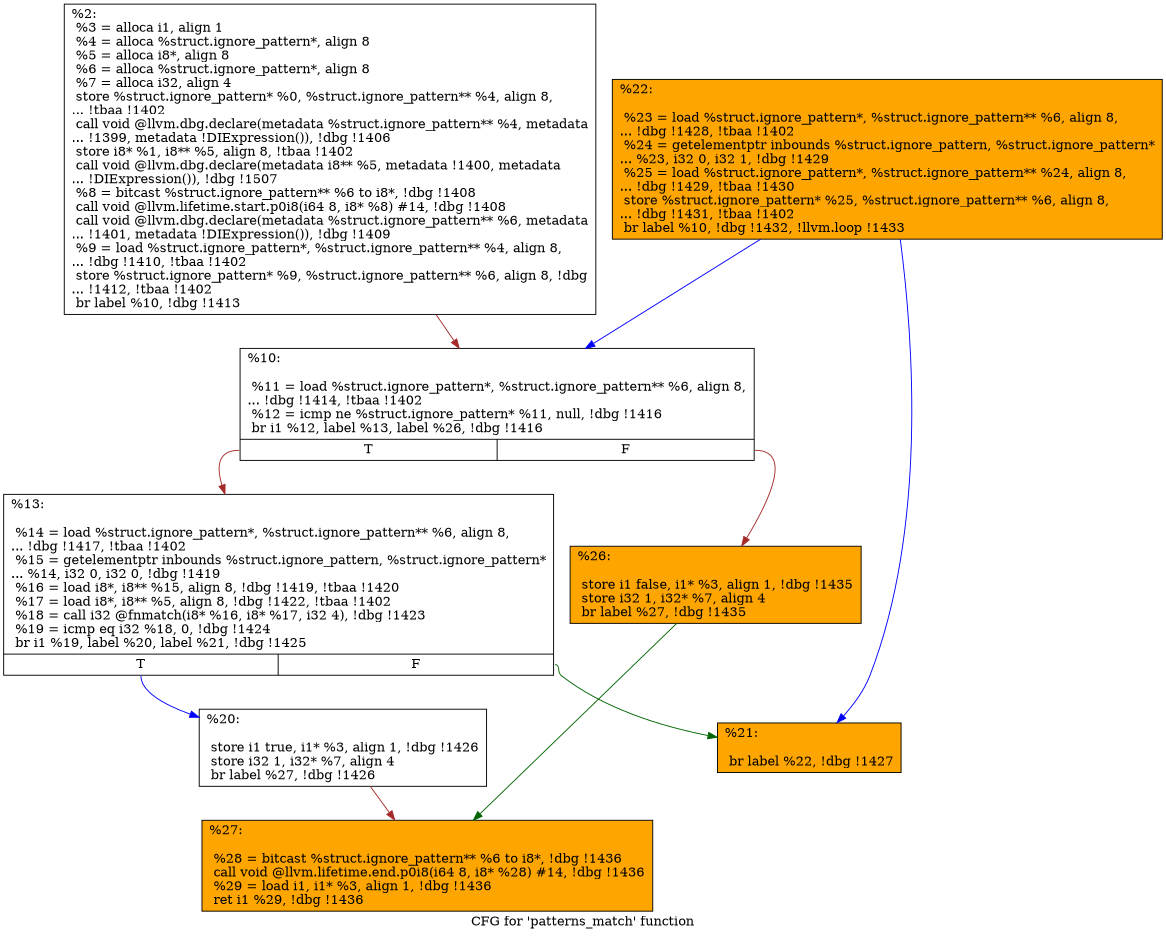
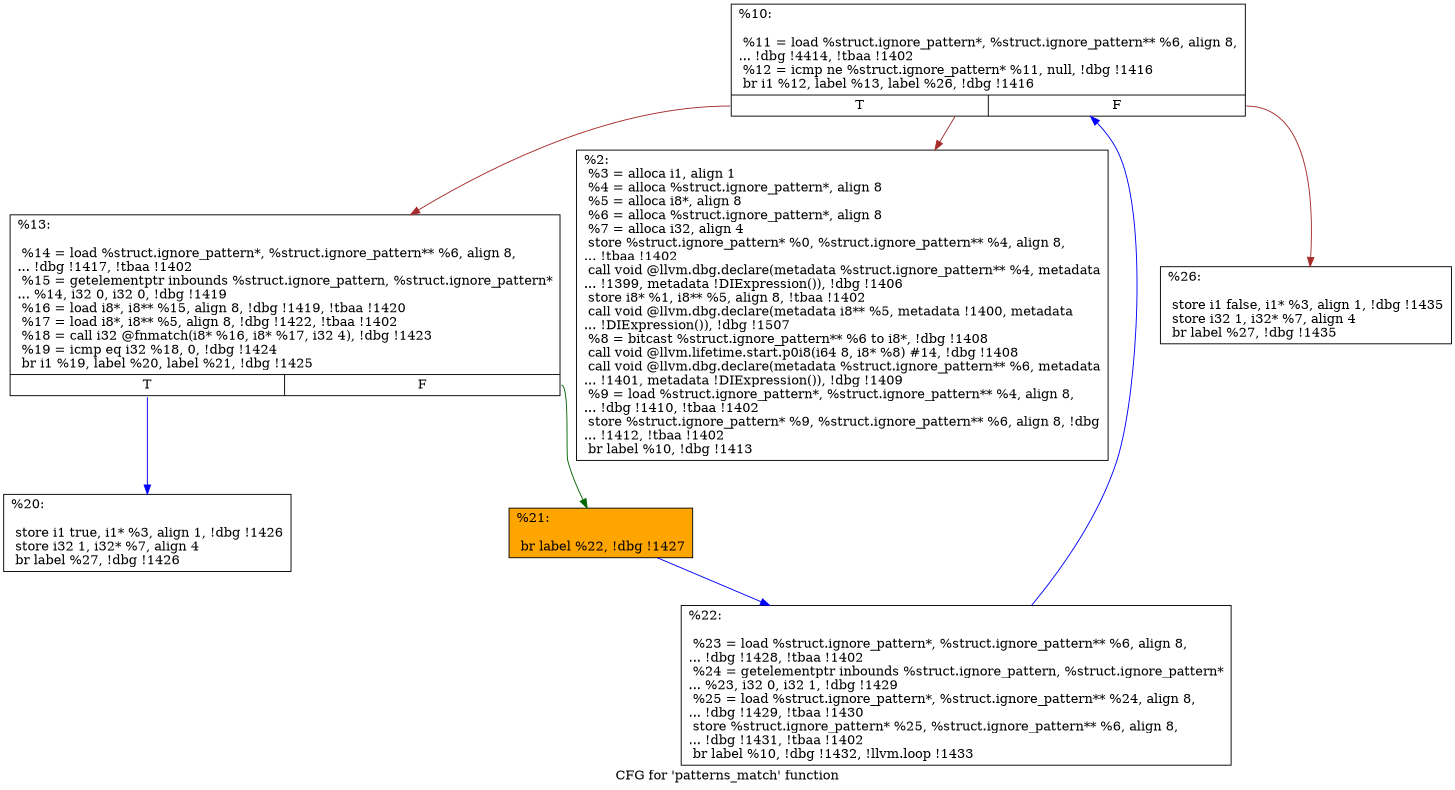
node "%22:": fillcolor orange -> white
edge "%2:" -> "%10:": reversed
node "%10:": text "... !dbg !1414, !tbaa !1402" -> "... !dbg !4414, !tbaa !1402"
edge "%22:" -> "%21:": reversed
node "%26:": fillcolor orange -> white
node "%27:": removed
